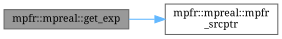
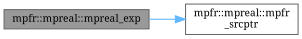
node "mpfr::mpreal::get_exp": label "mpfr::mpreal::get_exp" -> "mpfr::mpreal::mpreal_exp"
